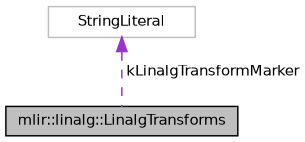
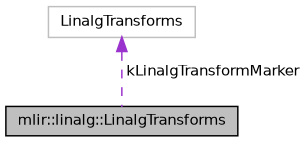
node "StringLiteral": label "StringLiteral" -> "LinalgTransforms"
